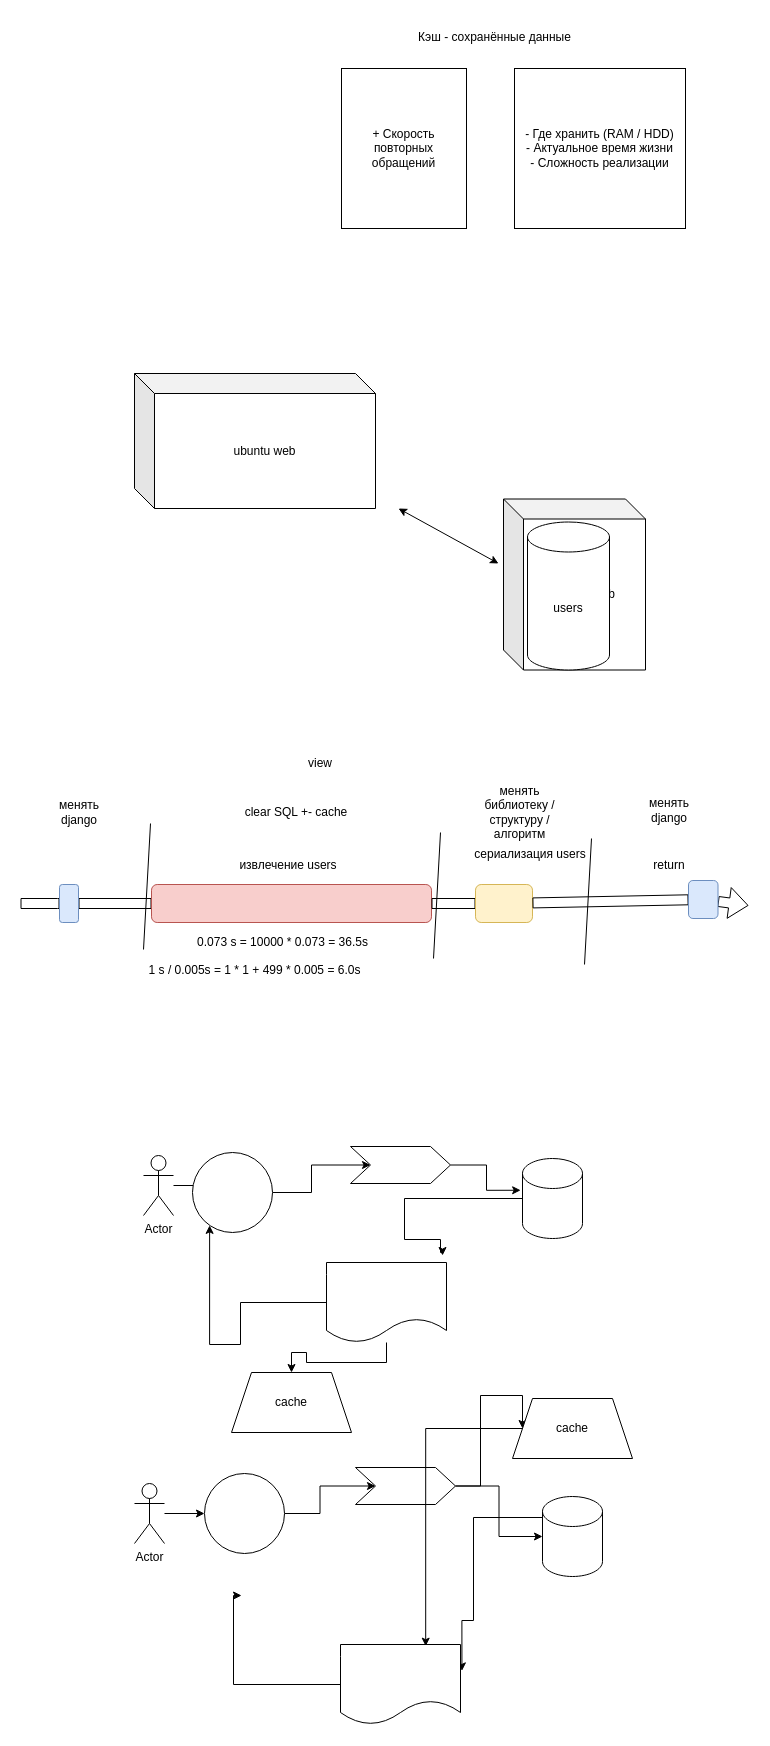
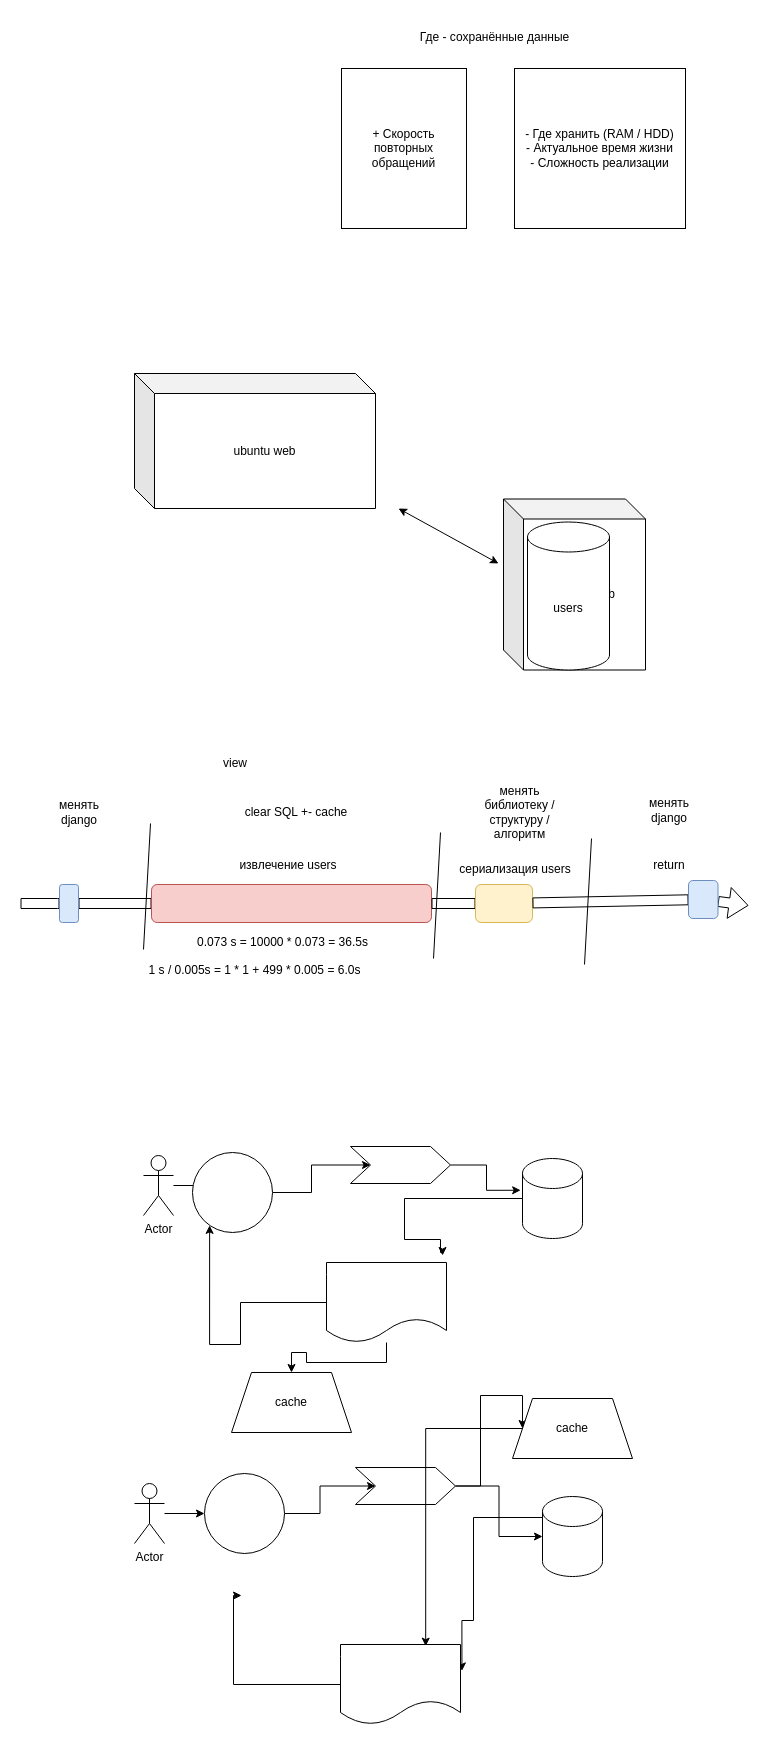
node "Кэш - сохранённые данные": label "Кэш - сохранённые данные" -> "Где - сохранённые данные"
node "view": moved (321, 764) -> (236, 764)
node "сериализация users": moved (531, 855) -> (516, 870)
